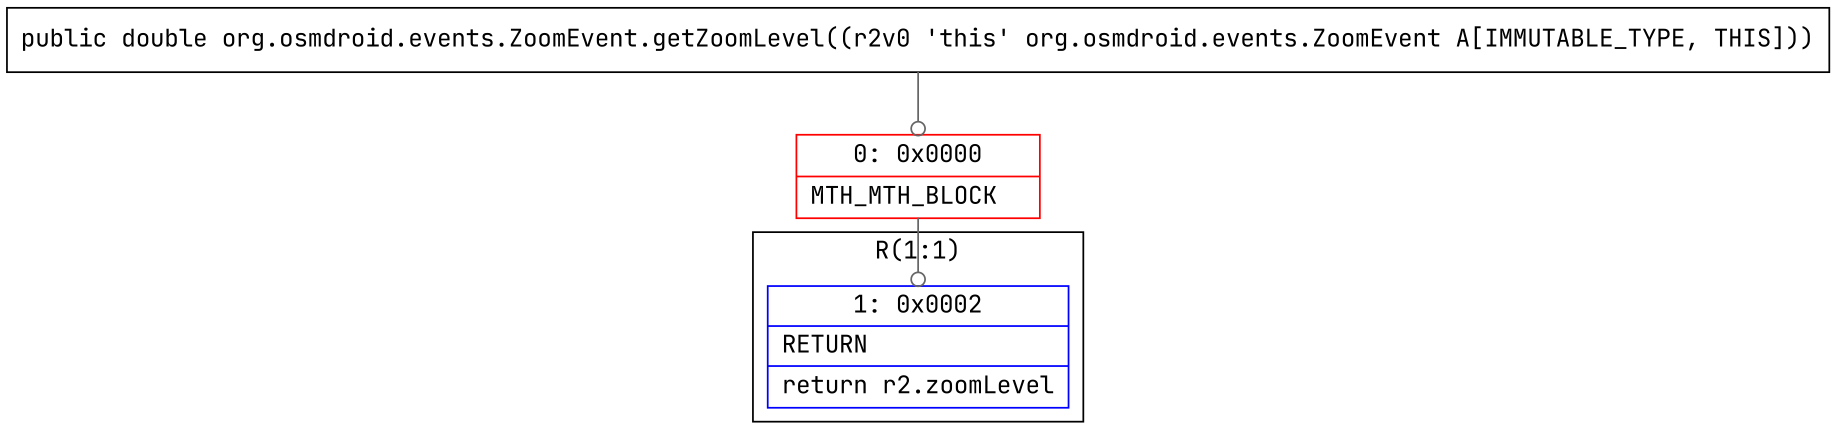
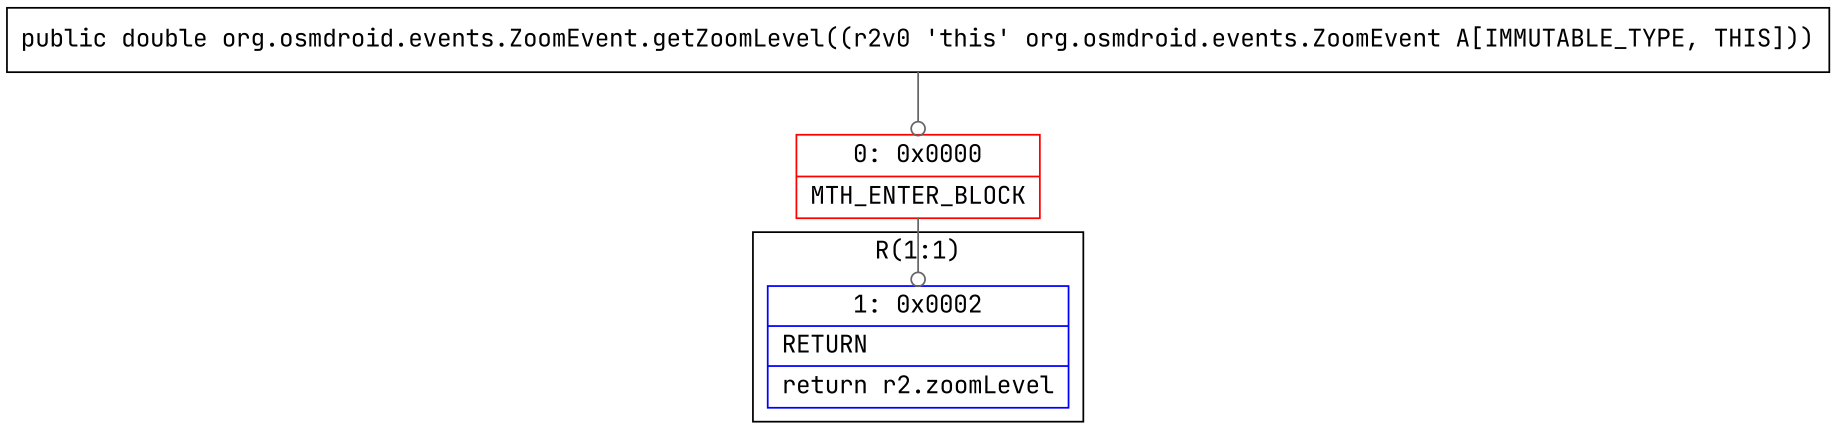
node "0: 0x0000": text "MTH_MTH_BLOCK" -> "MTH_ENTER_BLOCK"
